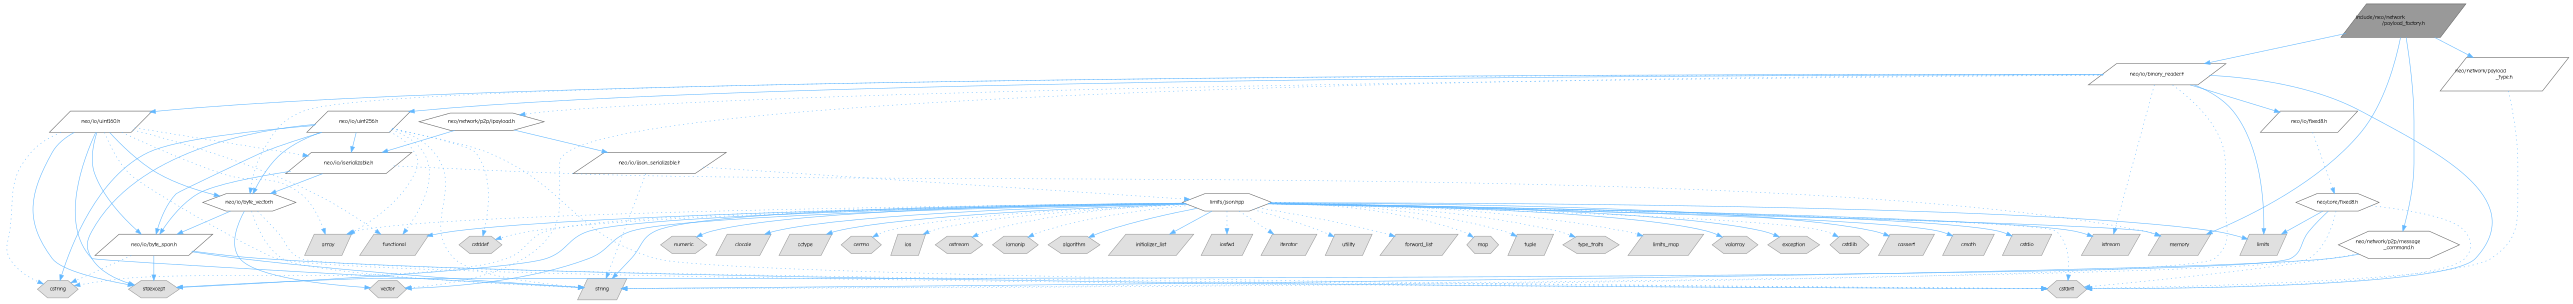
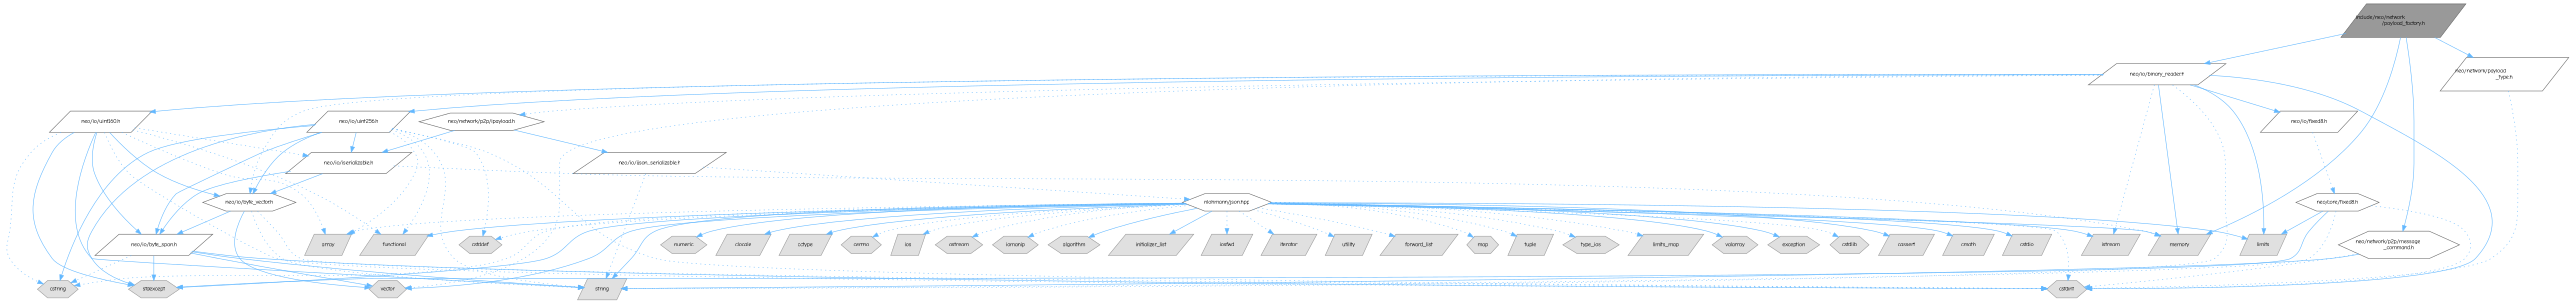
edge "neo/io/binary_reader.h" -> "memory": added
node "limits/json.hpp": label "limits/json.hpp" -> "nlohmann/json.hpp"
node "type_traits": label "type_traits" -> "type_ios"
edge "neo/io/byte_span.h" -> "vector": added
